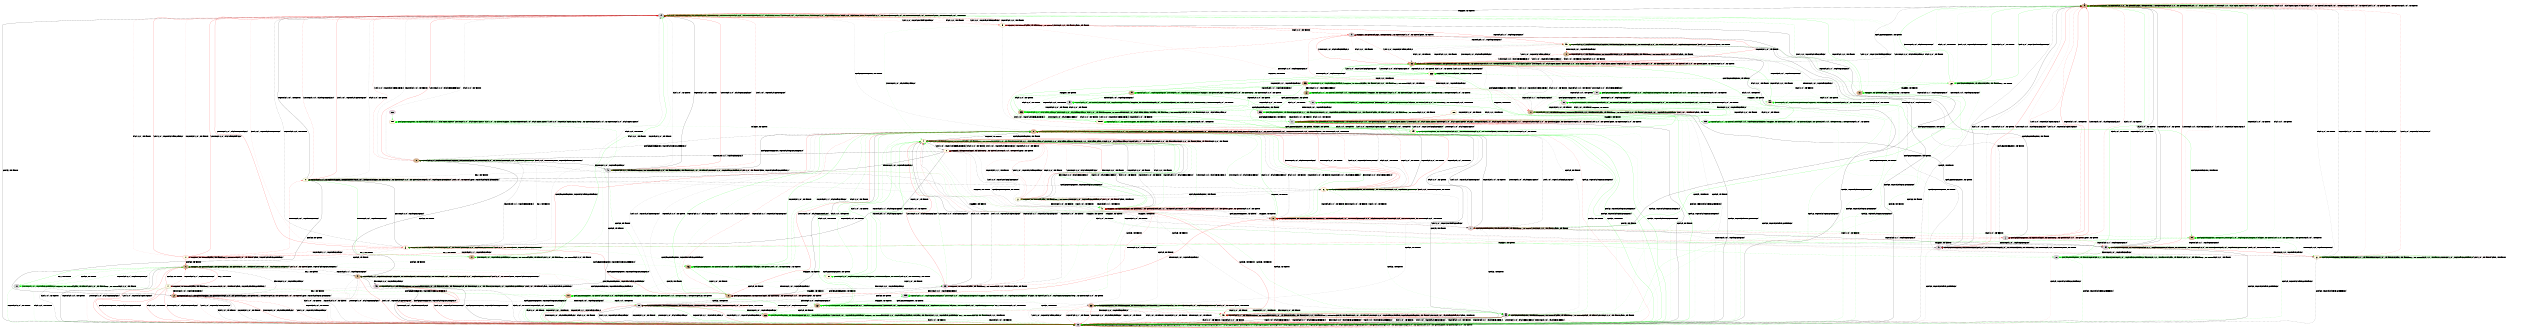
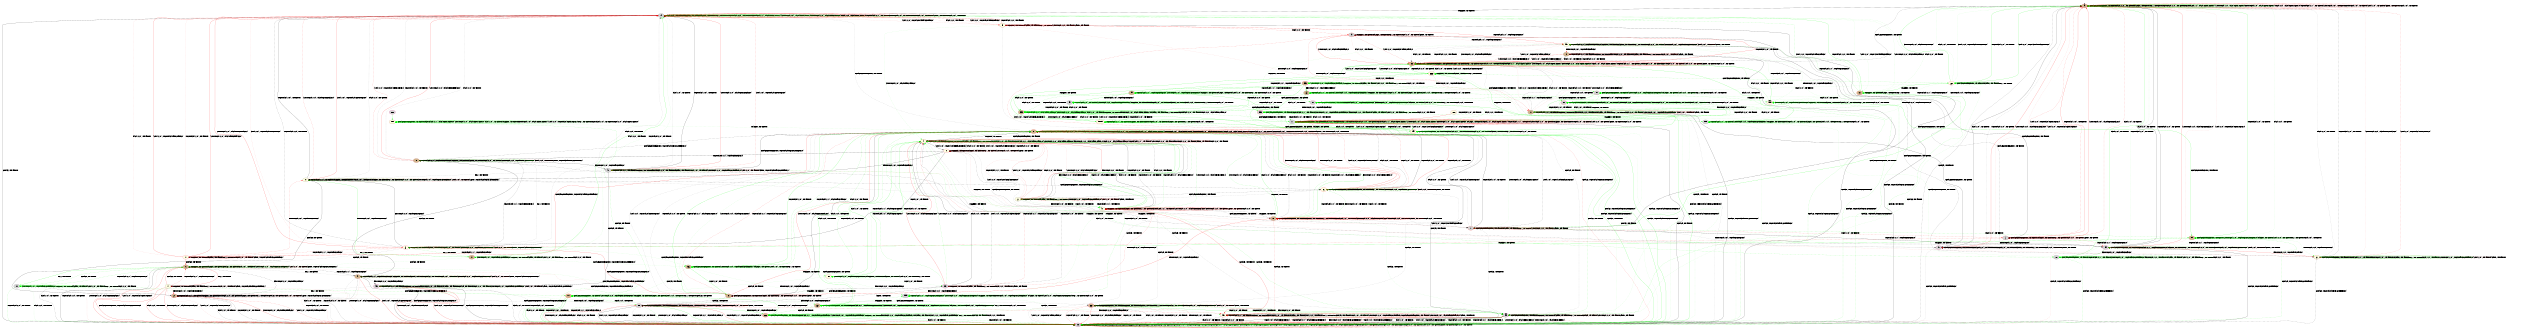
edge "dd" -> "ee": label "CLOSE / TIMEOUT" -> "SEND / TIMEOUT"
